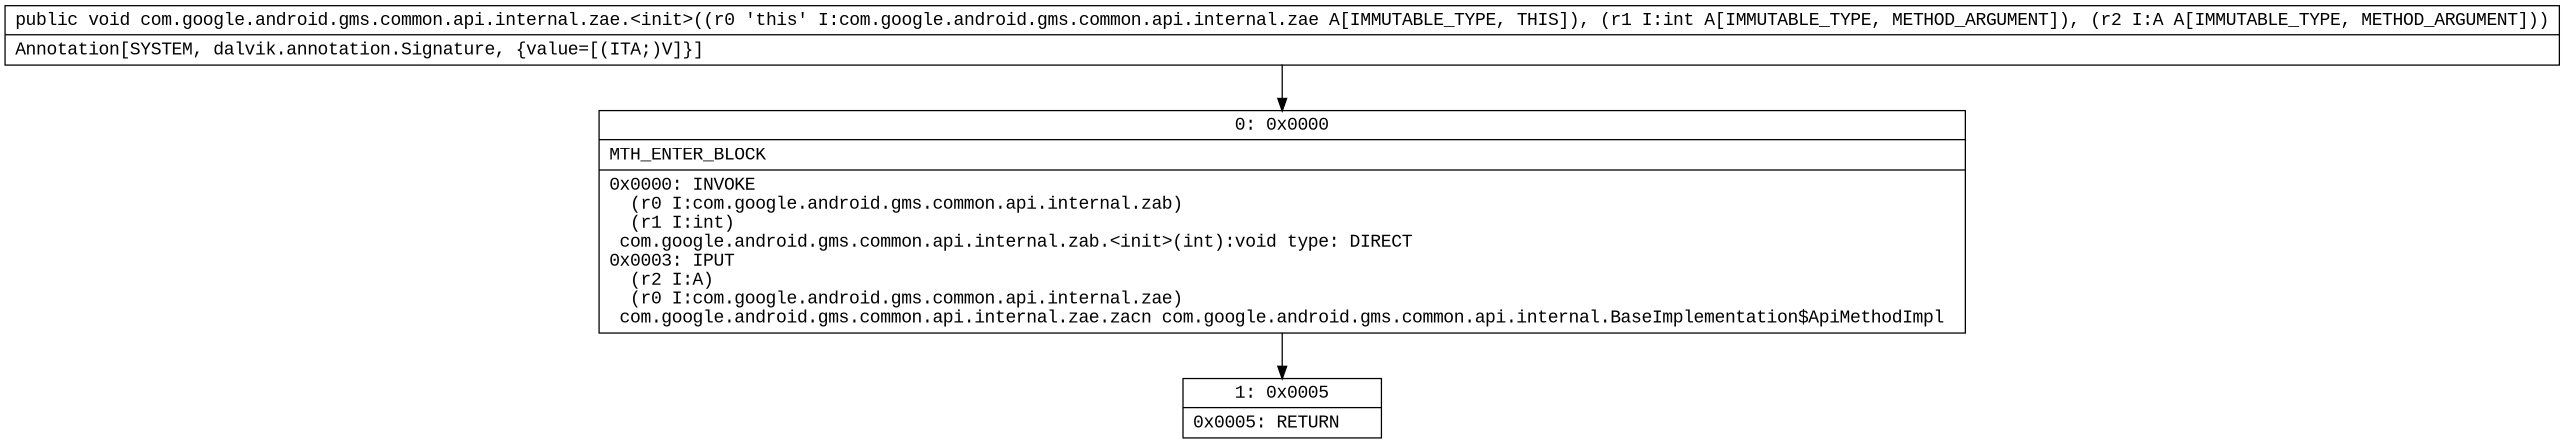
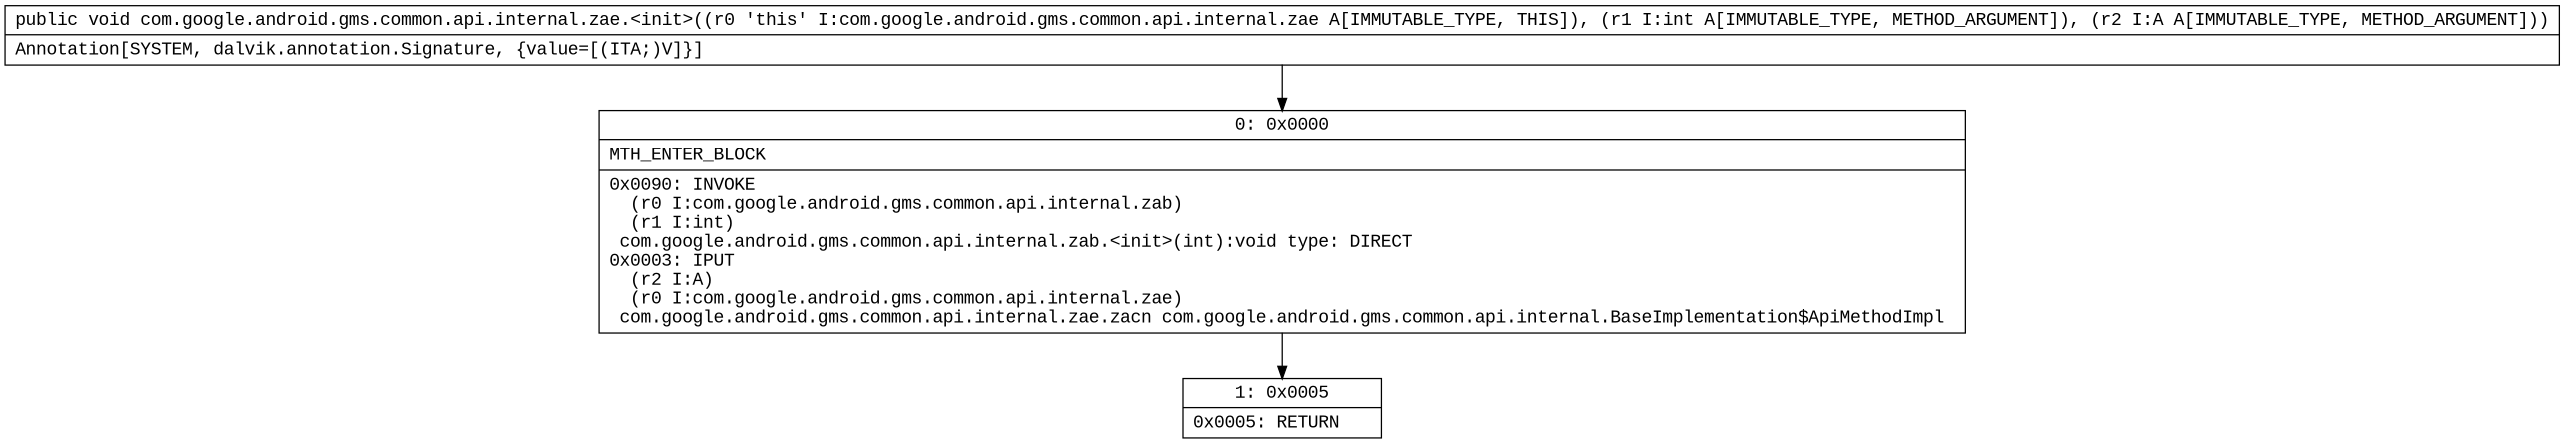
node "0: 0x0000": text "0x0000: INVOKE" -> "0x0090: INVOKE"
